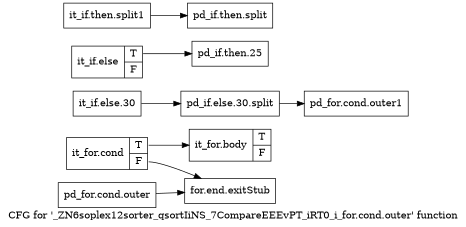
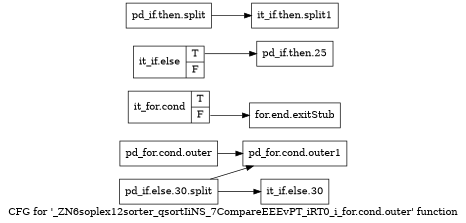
edge "it_if.then.split1" -> "pd_if.then.split": reversed
edge "it_if.else.30" -> "pd_if.else.30.split": reversed
node "it_for.body": removed
edge "pd_for.cond.outer" -> "for.end.exitStub": now "pd_for.cond.outer" -> "pd_for.cond.outer1"
